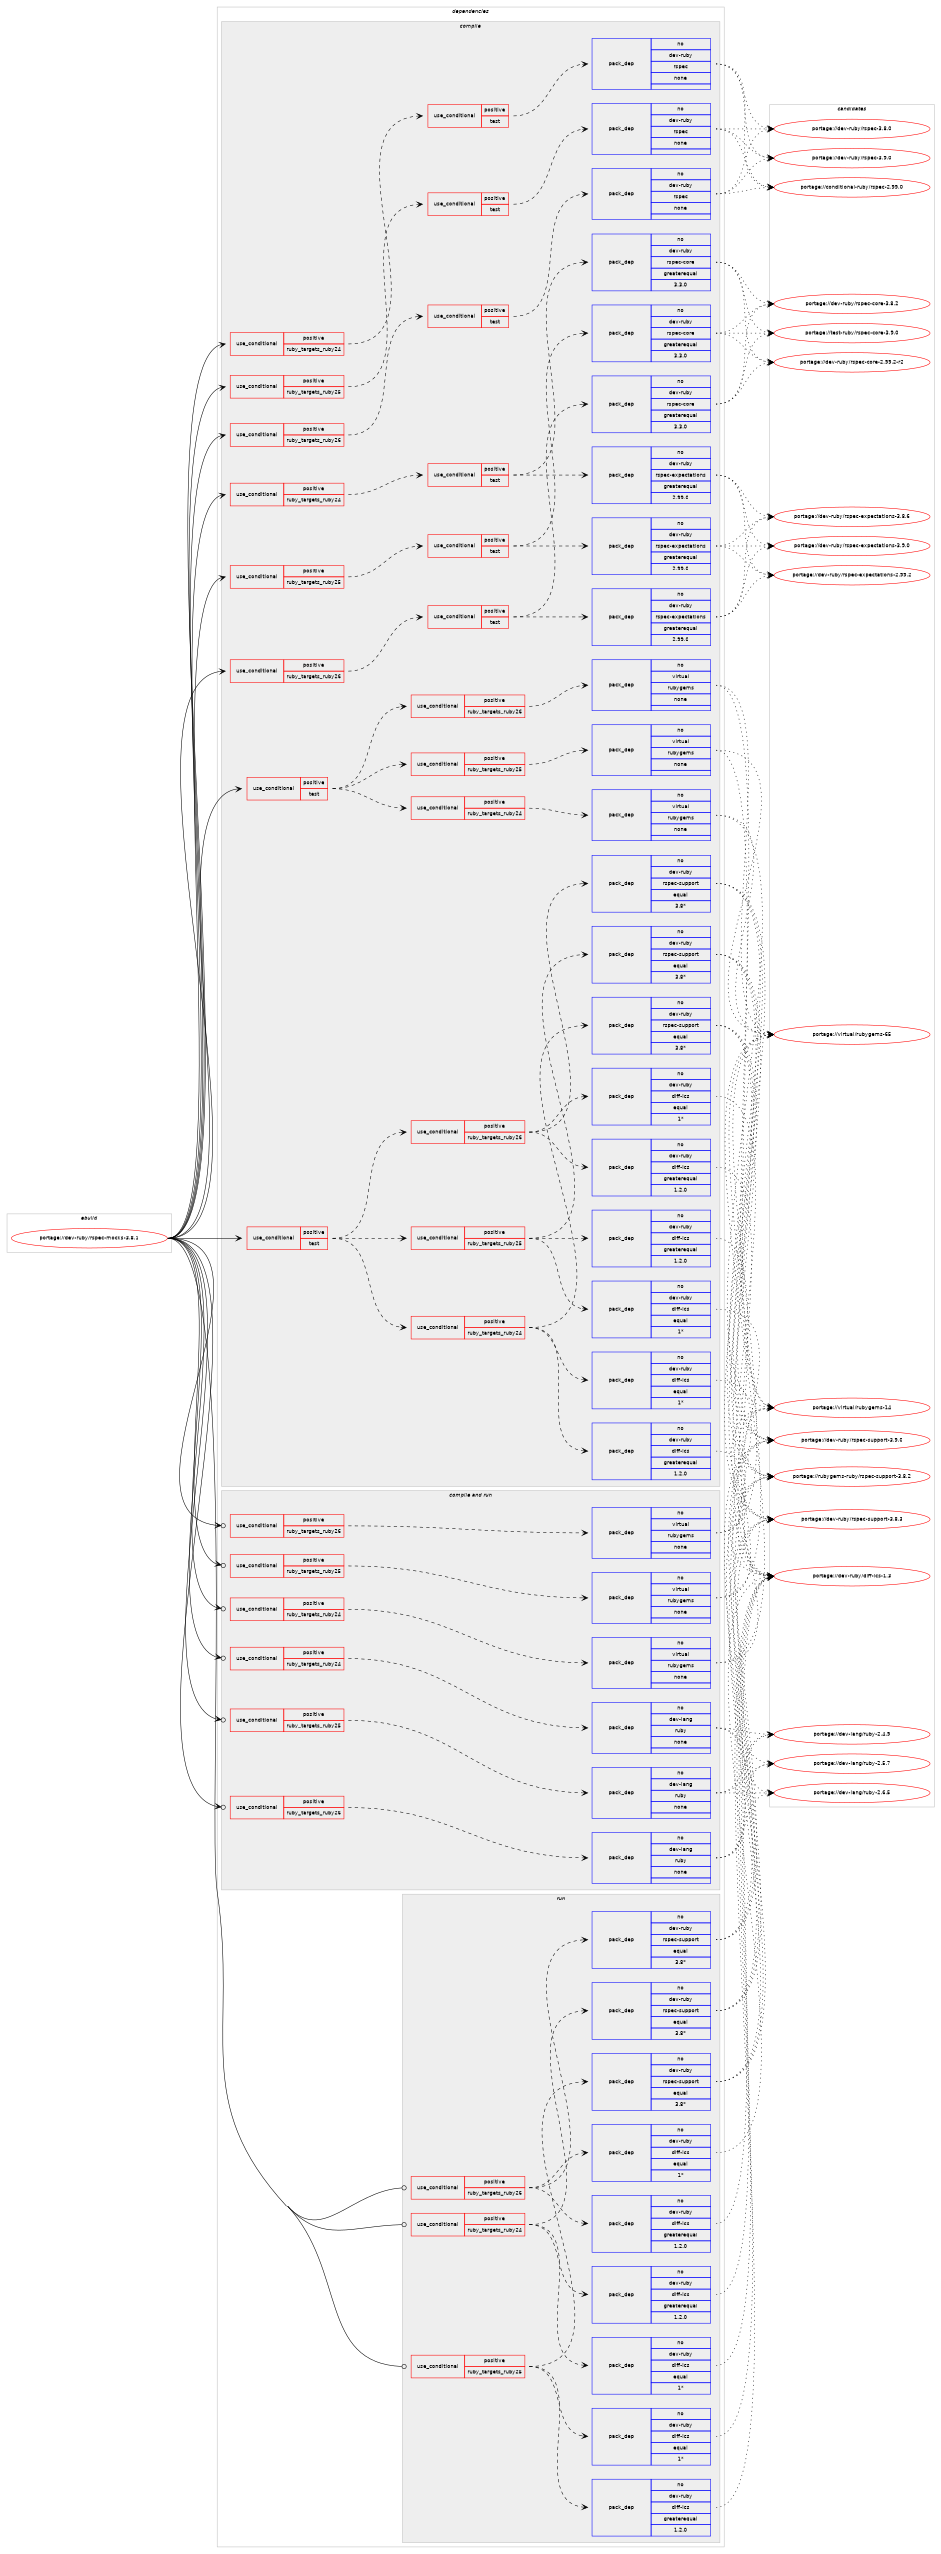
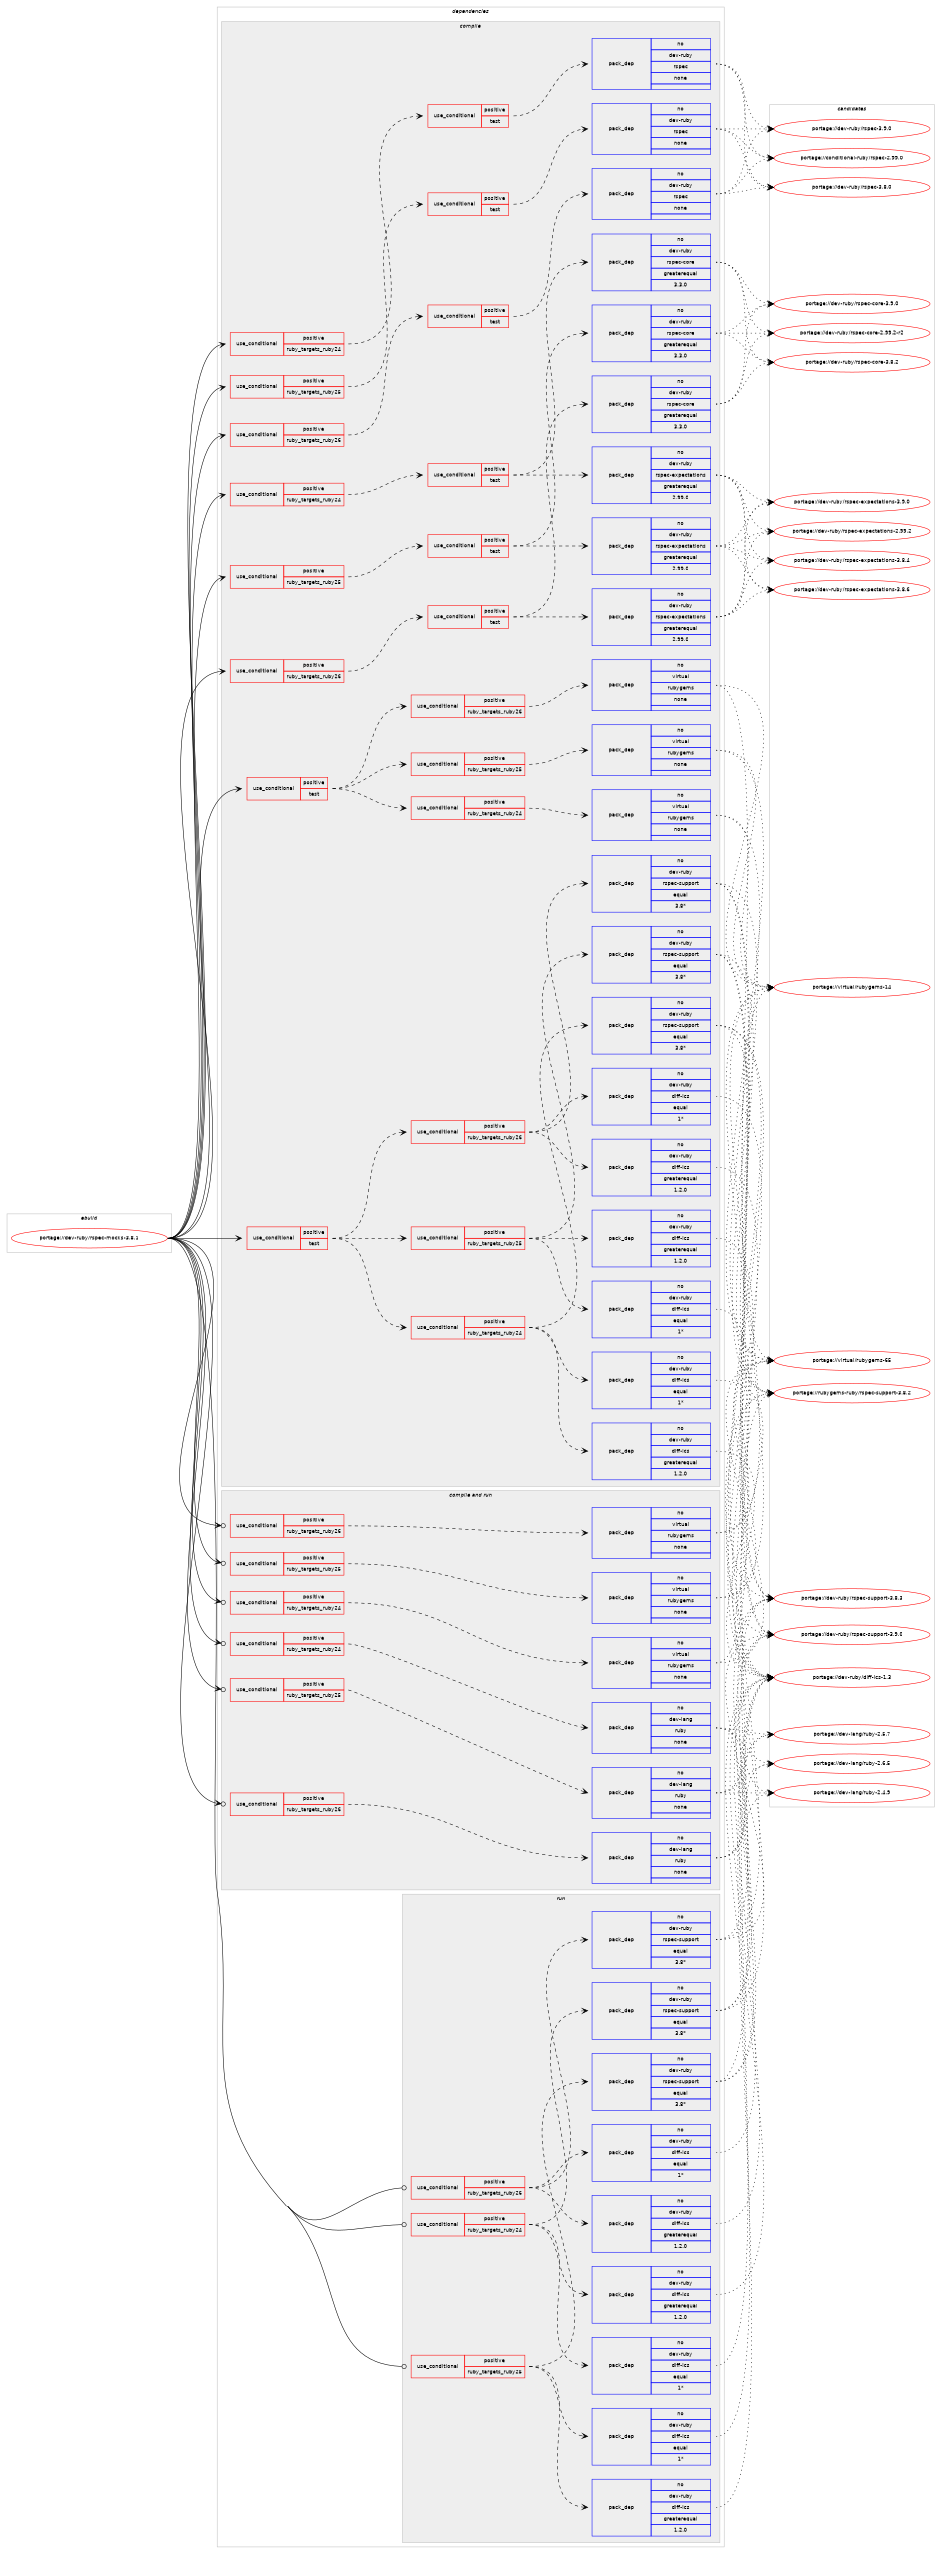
node "portage://test-ruby/rspec-core-3.9.0": label "portage://test-ruby/rspec-core-3.9.0" -> "portage://dev-ruby/rspec-core-3.9.0"
node "portage://dev-ruby/rspec-expectations-3.8.4": added
